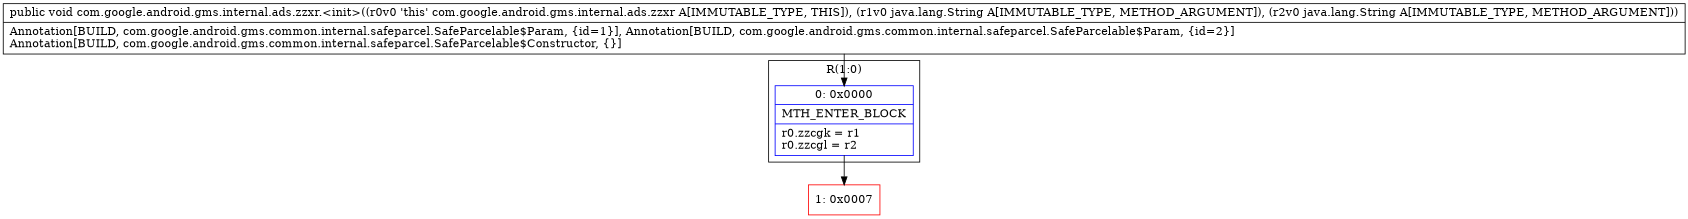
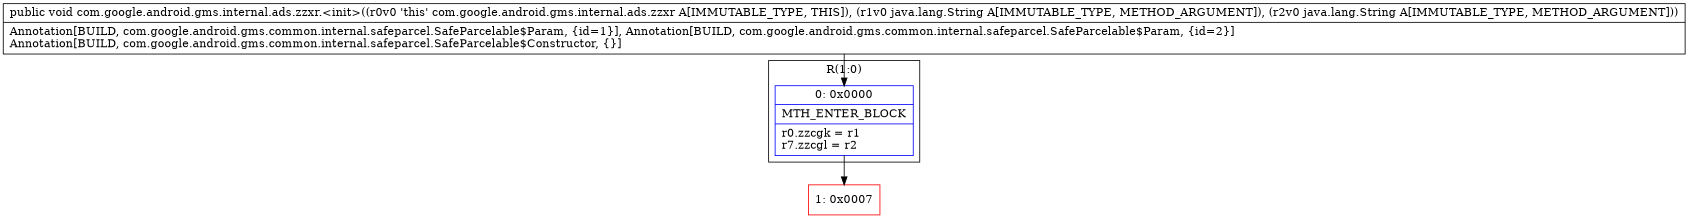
node "0: 0x0000": text "r0.zzcgl = r2" -> "r7.zzcgl = r2"
